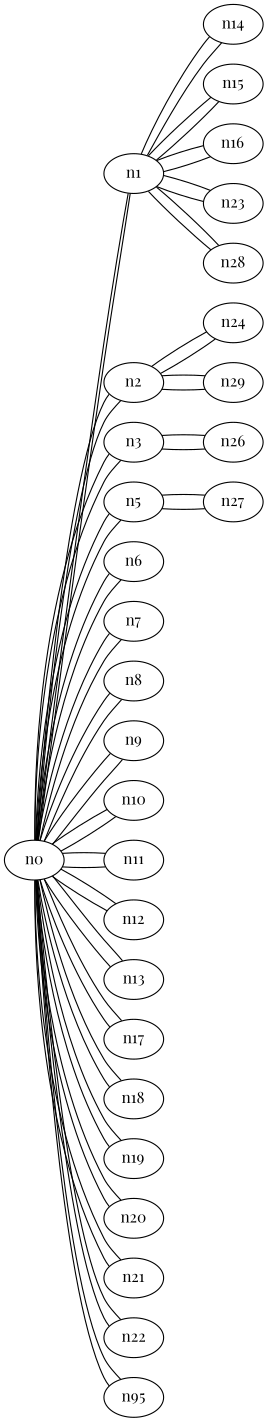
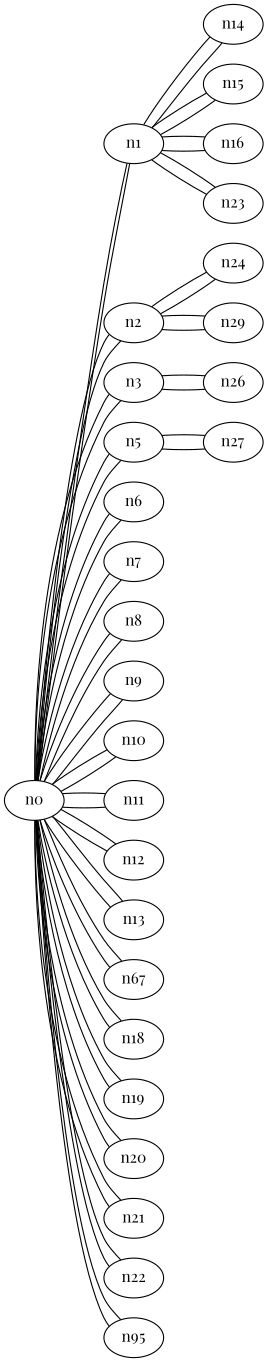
node "n28": removed
node "n17": label "n17" -> "n67"
